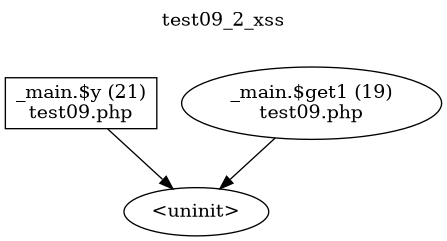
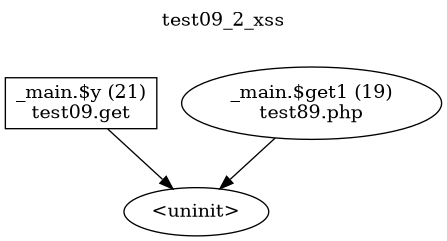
node "_main.$y (21) test09.php": label "_main.$y (21) test09.php" -> "_main.$y (21) test09.get"
node "_main.$get1 (19) test09.php": label "_main.$get1 (19) test09.php" -> "_main.$get1 (19) test89.php"
